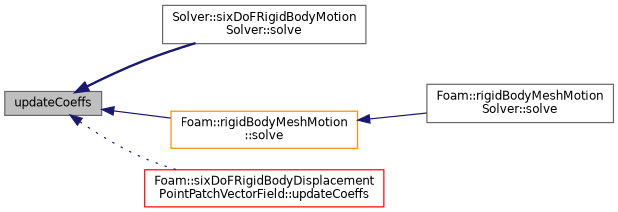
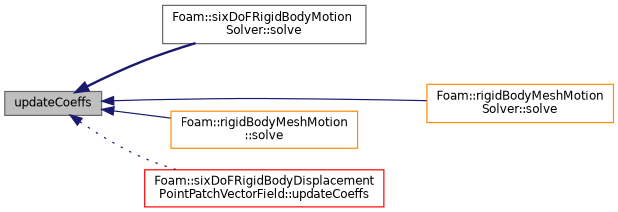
node "Solver::sixDoFRigidBodyMotion Solver::solve": label "Solver::sixDoFRigidBodyMotion Solver::solve" -> "Foam::sixDoFRigidBodyMotion Solver::solve"
node "Foam::rigidBodyMeshMotion Solver::solve": color gray40 -> darkorange
edge "Foam::rigidBodyMeshMotion Solver::solve" -> "Foam::rigidBodyMeshMotion ::solve": now "Foam::rigidBodyMeshMotion Solver::solve" -> "updateCoeffs"
